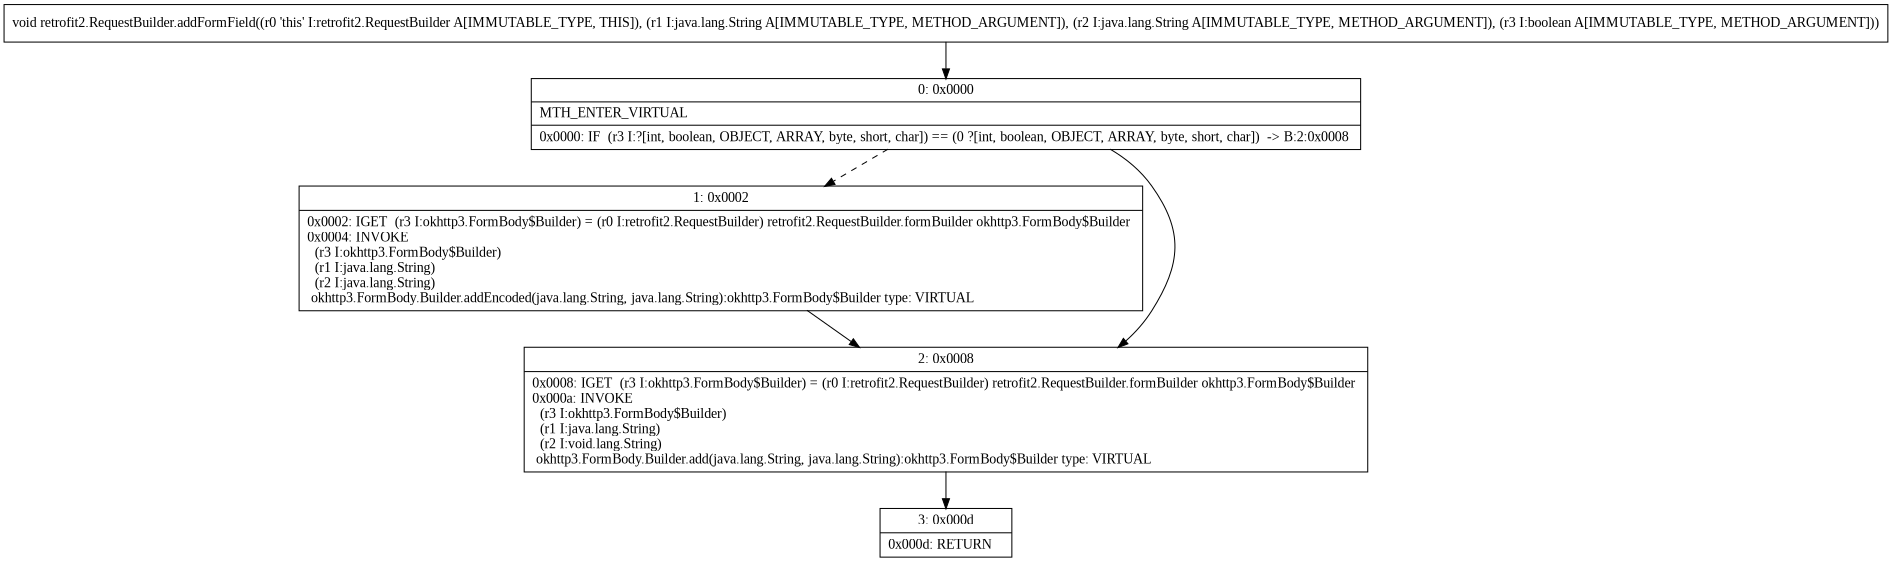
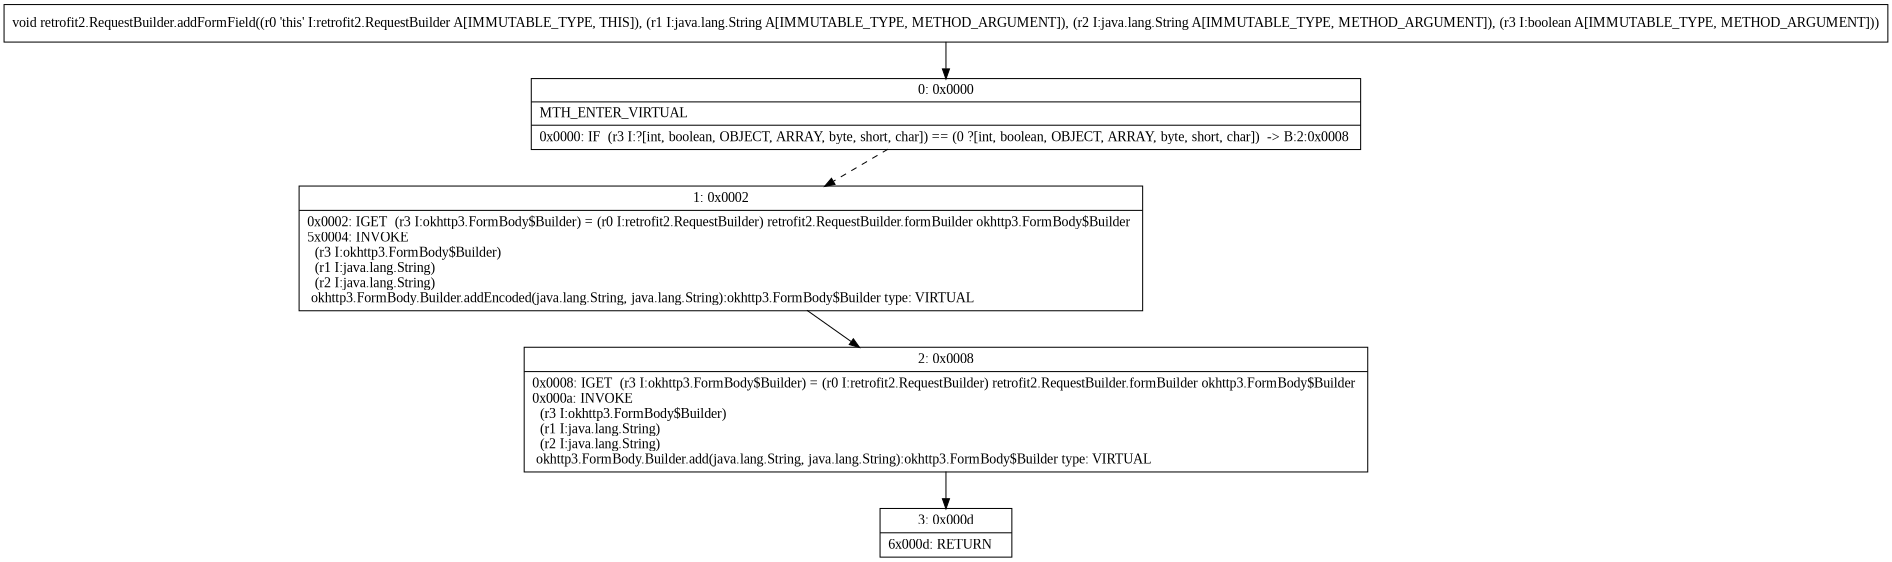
node "1: 0x0002": text "0x0004: INVOKE" -> "5x0004: INVOKE"
edge "0: 0x0000" -> "2: 0x0008": removed
node "2: 0x0008": text "(r2 I:void.lang.String)" -> "(r2 I:java.lang.String)"
node "3: 0x000d": text "0x000d: RETURN" -> "6x000d: RETURN"
